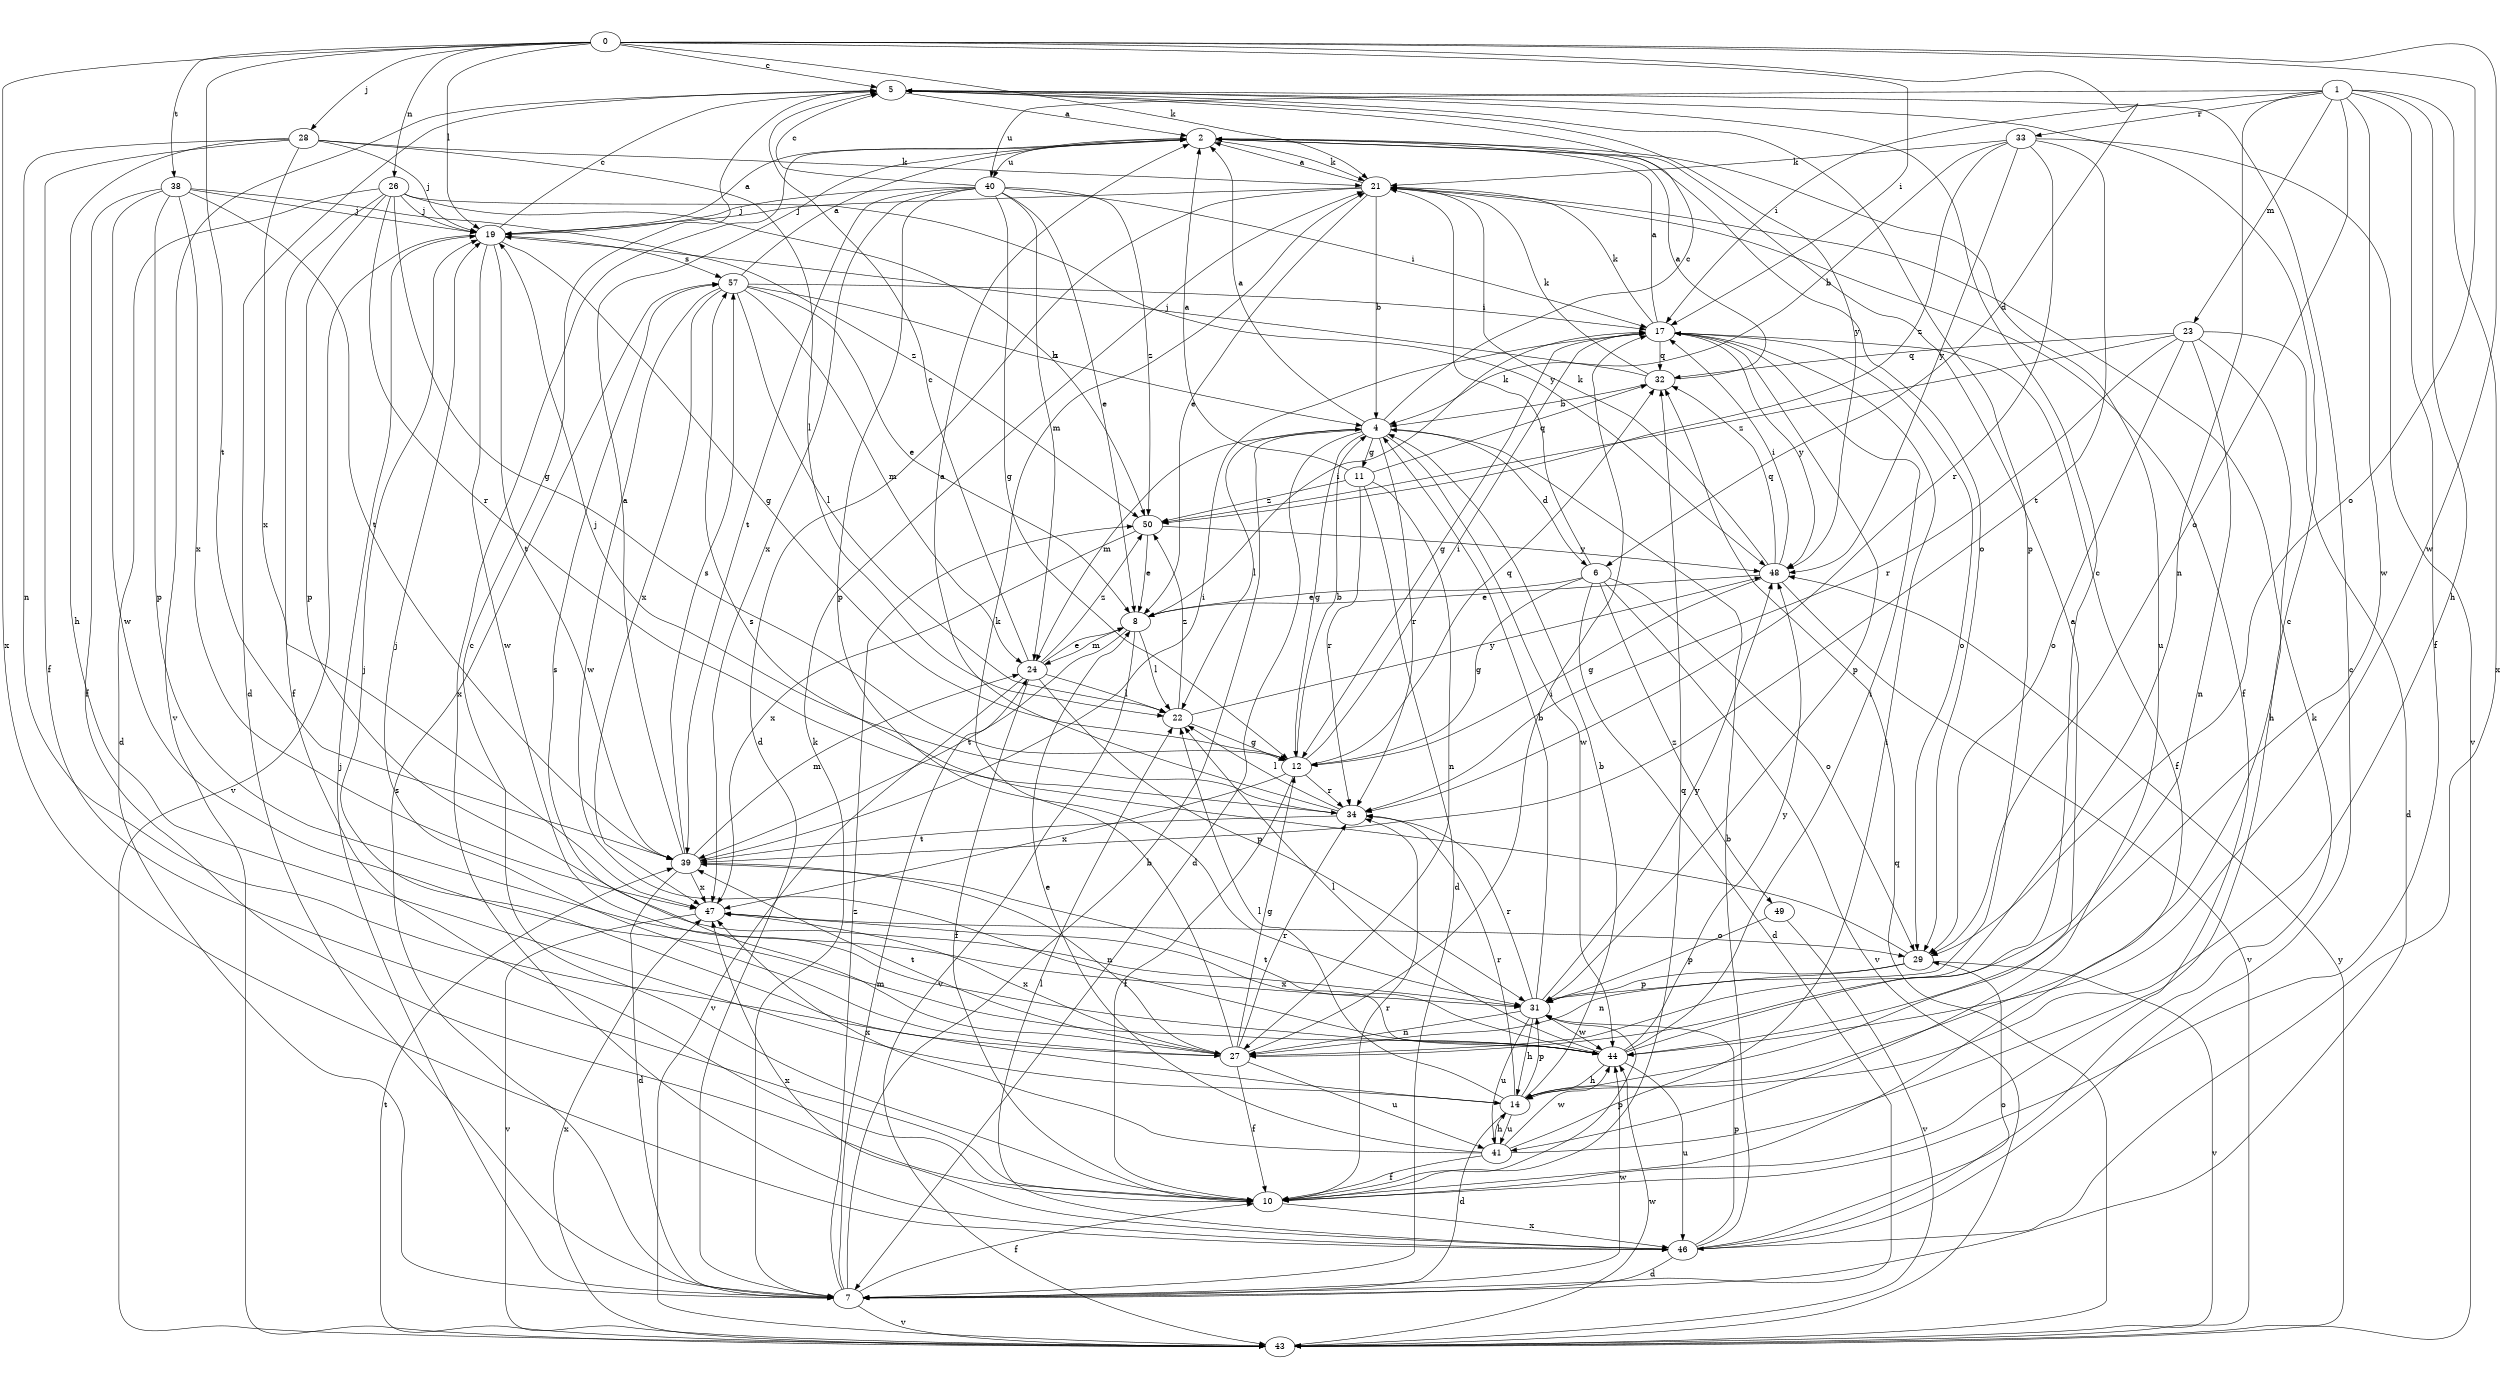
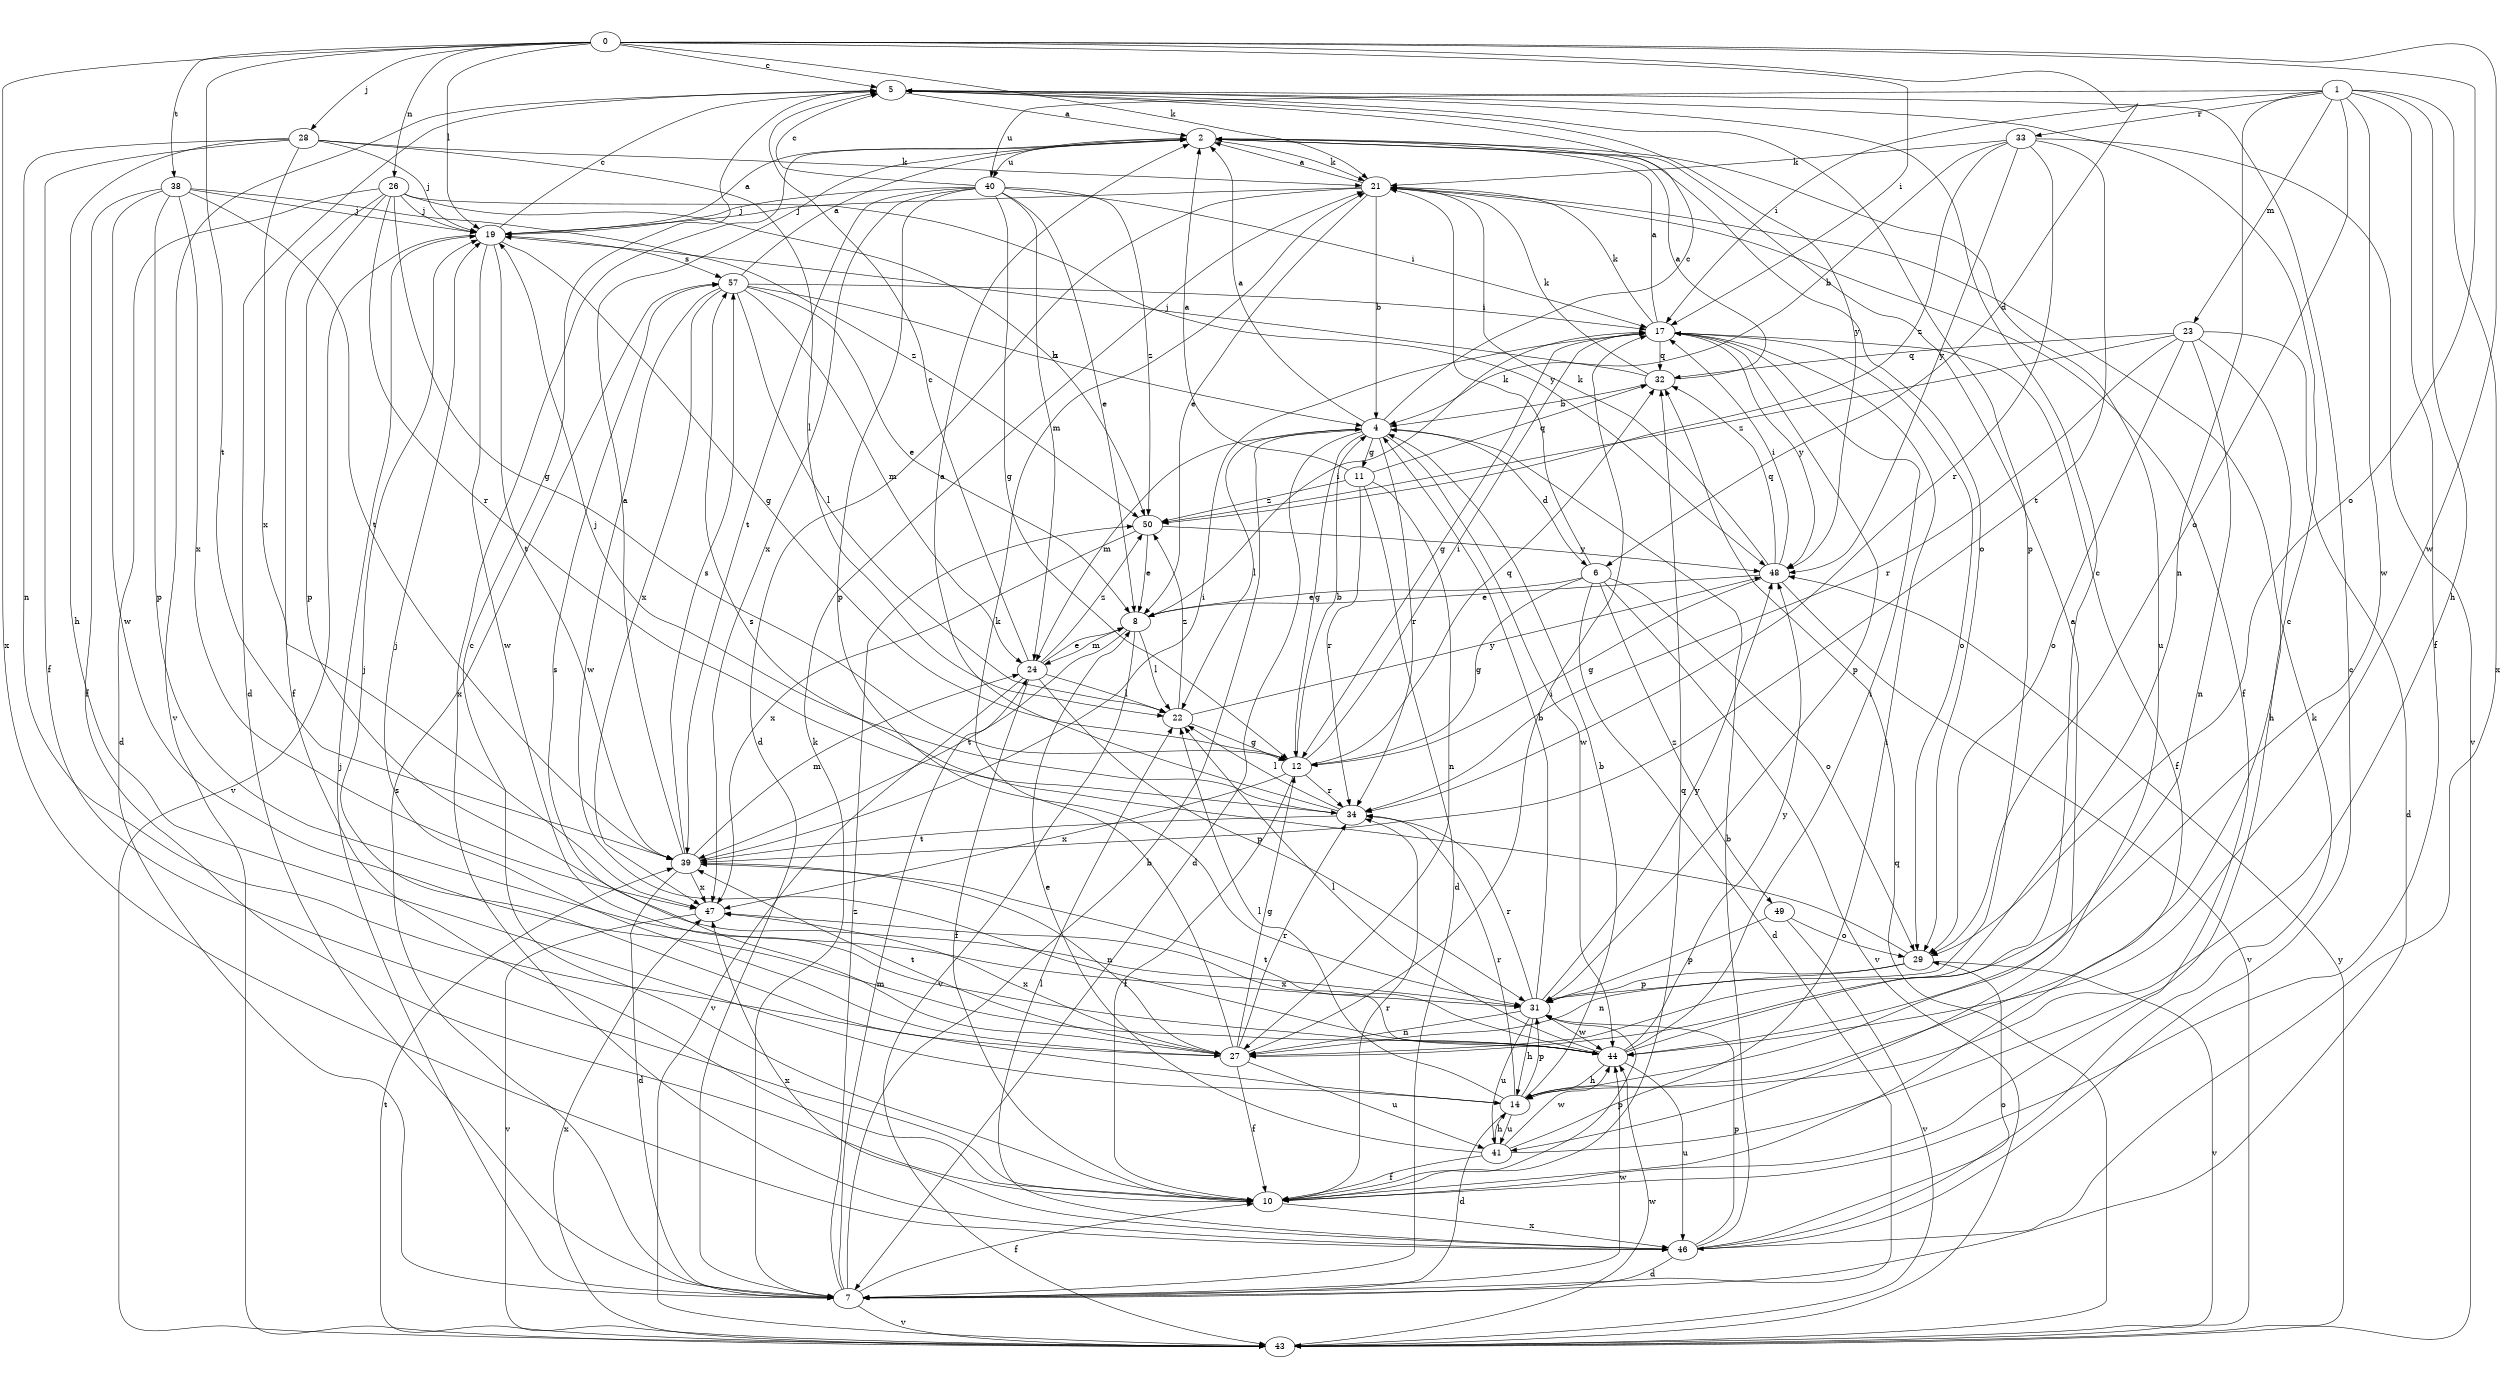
edge "47" -> "29": now "49" -> "29"
edge "41" -> "47": removed, label "x"
